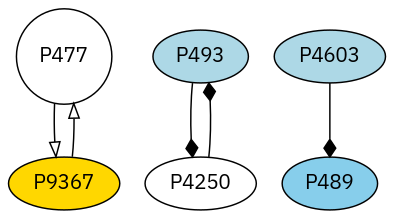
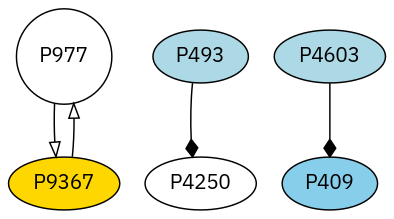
node "P477": label "P477" -> "P977"
edge "P4250" -> "P493": removed
node "P489": label "P489" -> "P409"
